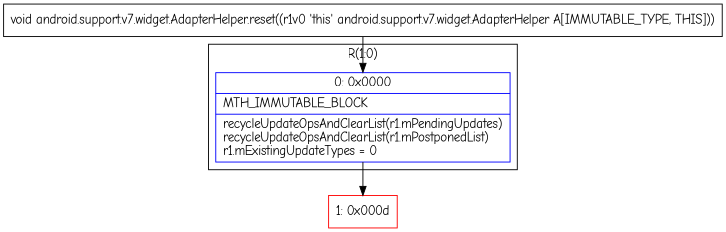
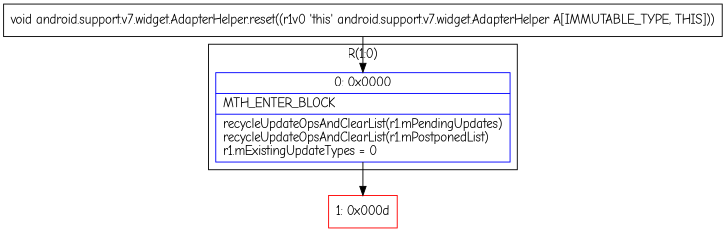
node "0: 0x0000": text "MTH_IMMUTABLE_BLOCK" -> "MTH_ENTER_BLOCK"
